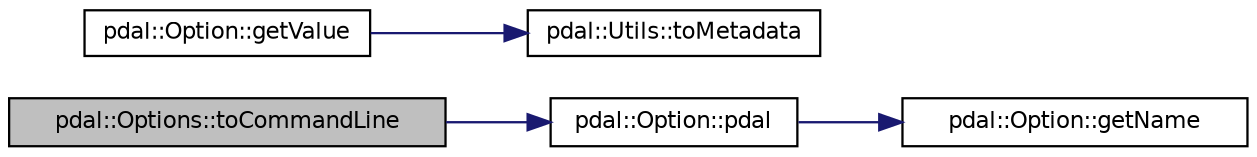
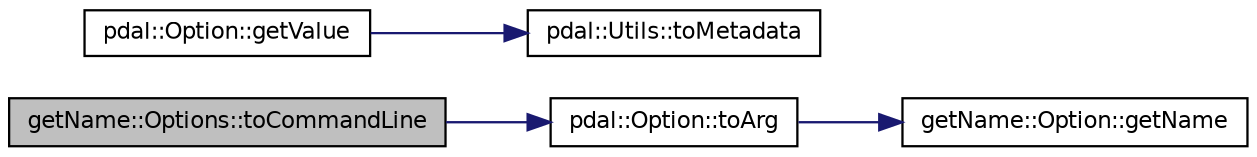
node "pdal::Options::toCommandLine": label "pdal::Options::toCommandLine" -> "getName::Options::toCommandLine"
node "pdal::Option::pdal": label "pdal::Option::pdal" -> "pdal::Option::toArg"
node "pdal::Option::getName": label "pdal::Option::getName" -> "getName::Option::getName"
